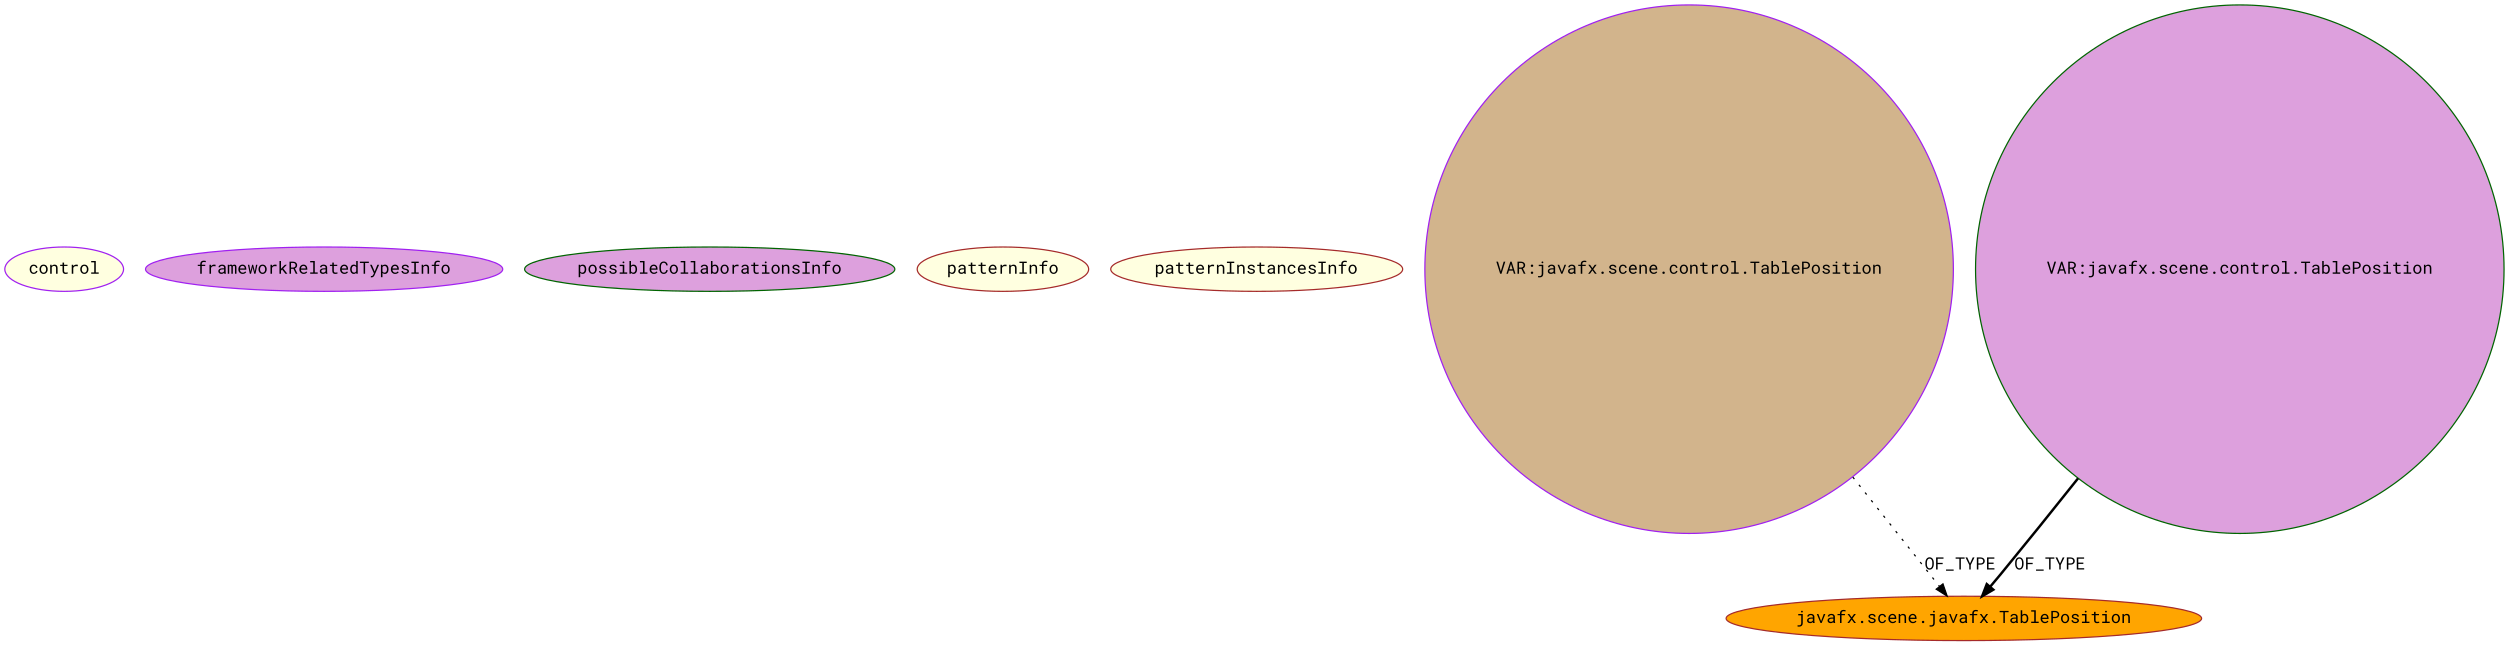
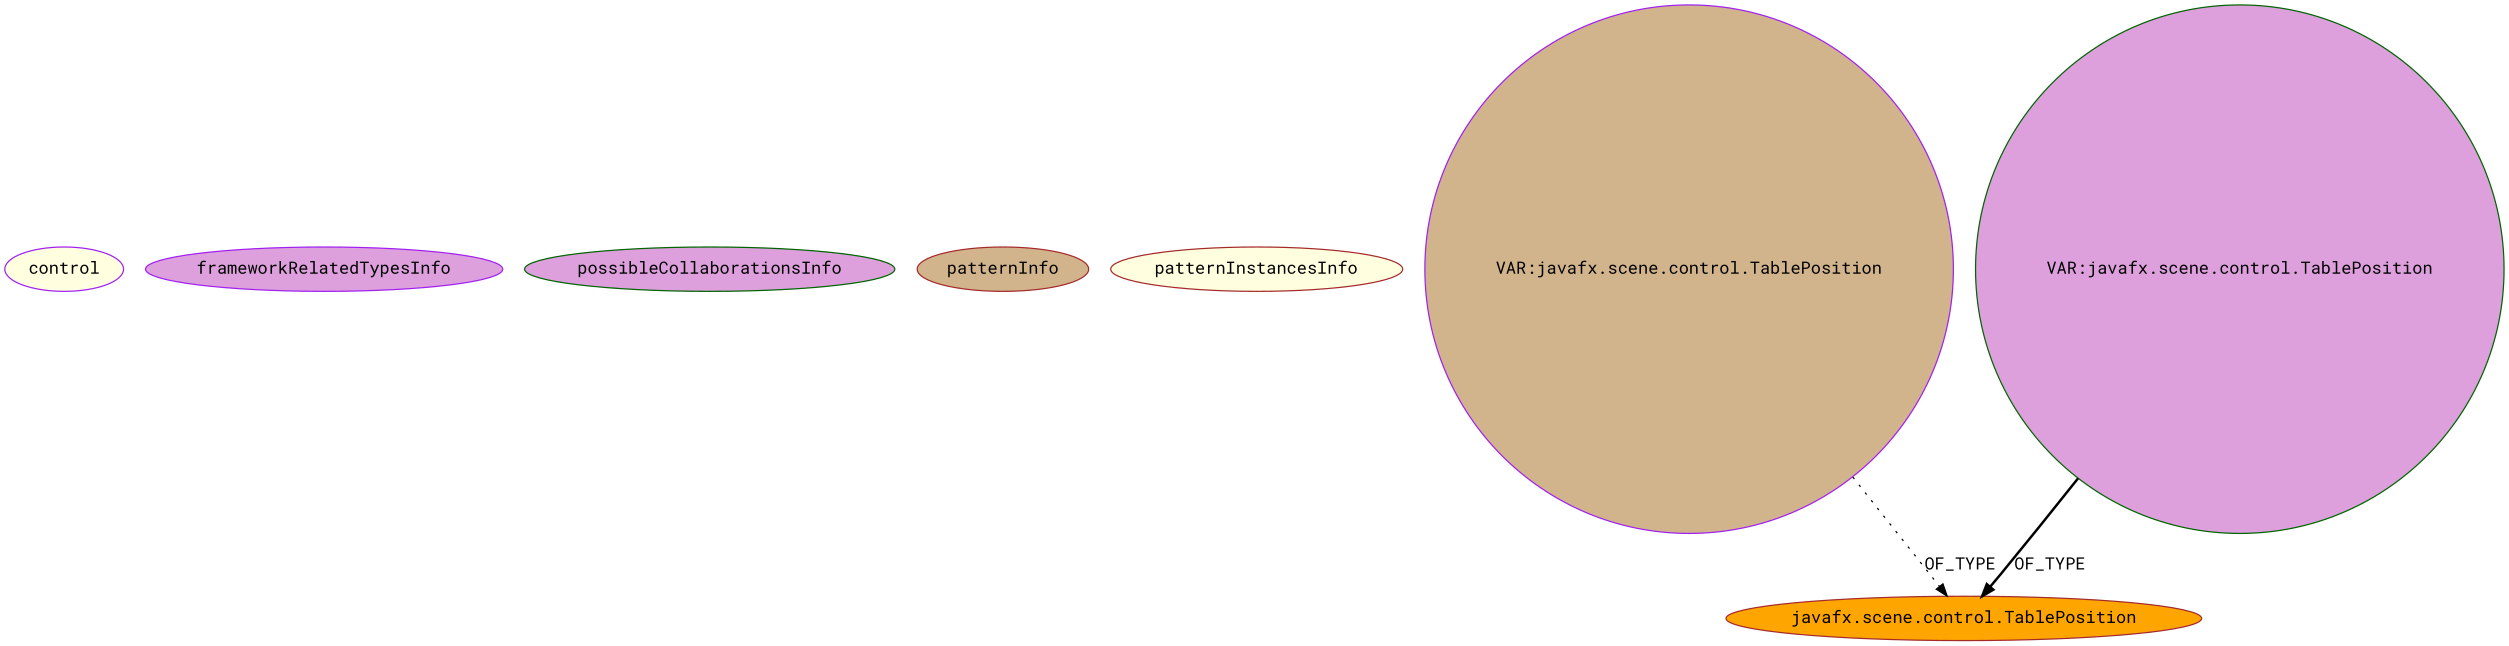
node "patternInfo": fillcolor lightyellow -> tan
node "javafx.scene.javafx.TablePosition": label "javafx.scene.javafx.TablePosition" -> "javafx.scene.control.TablePosition"
